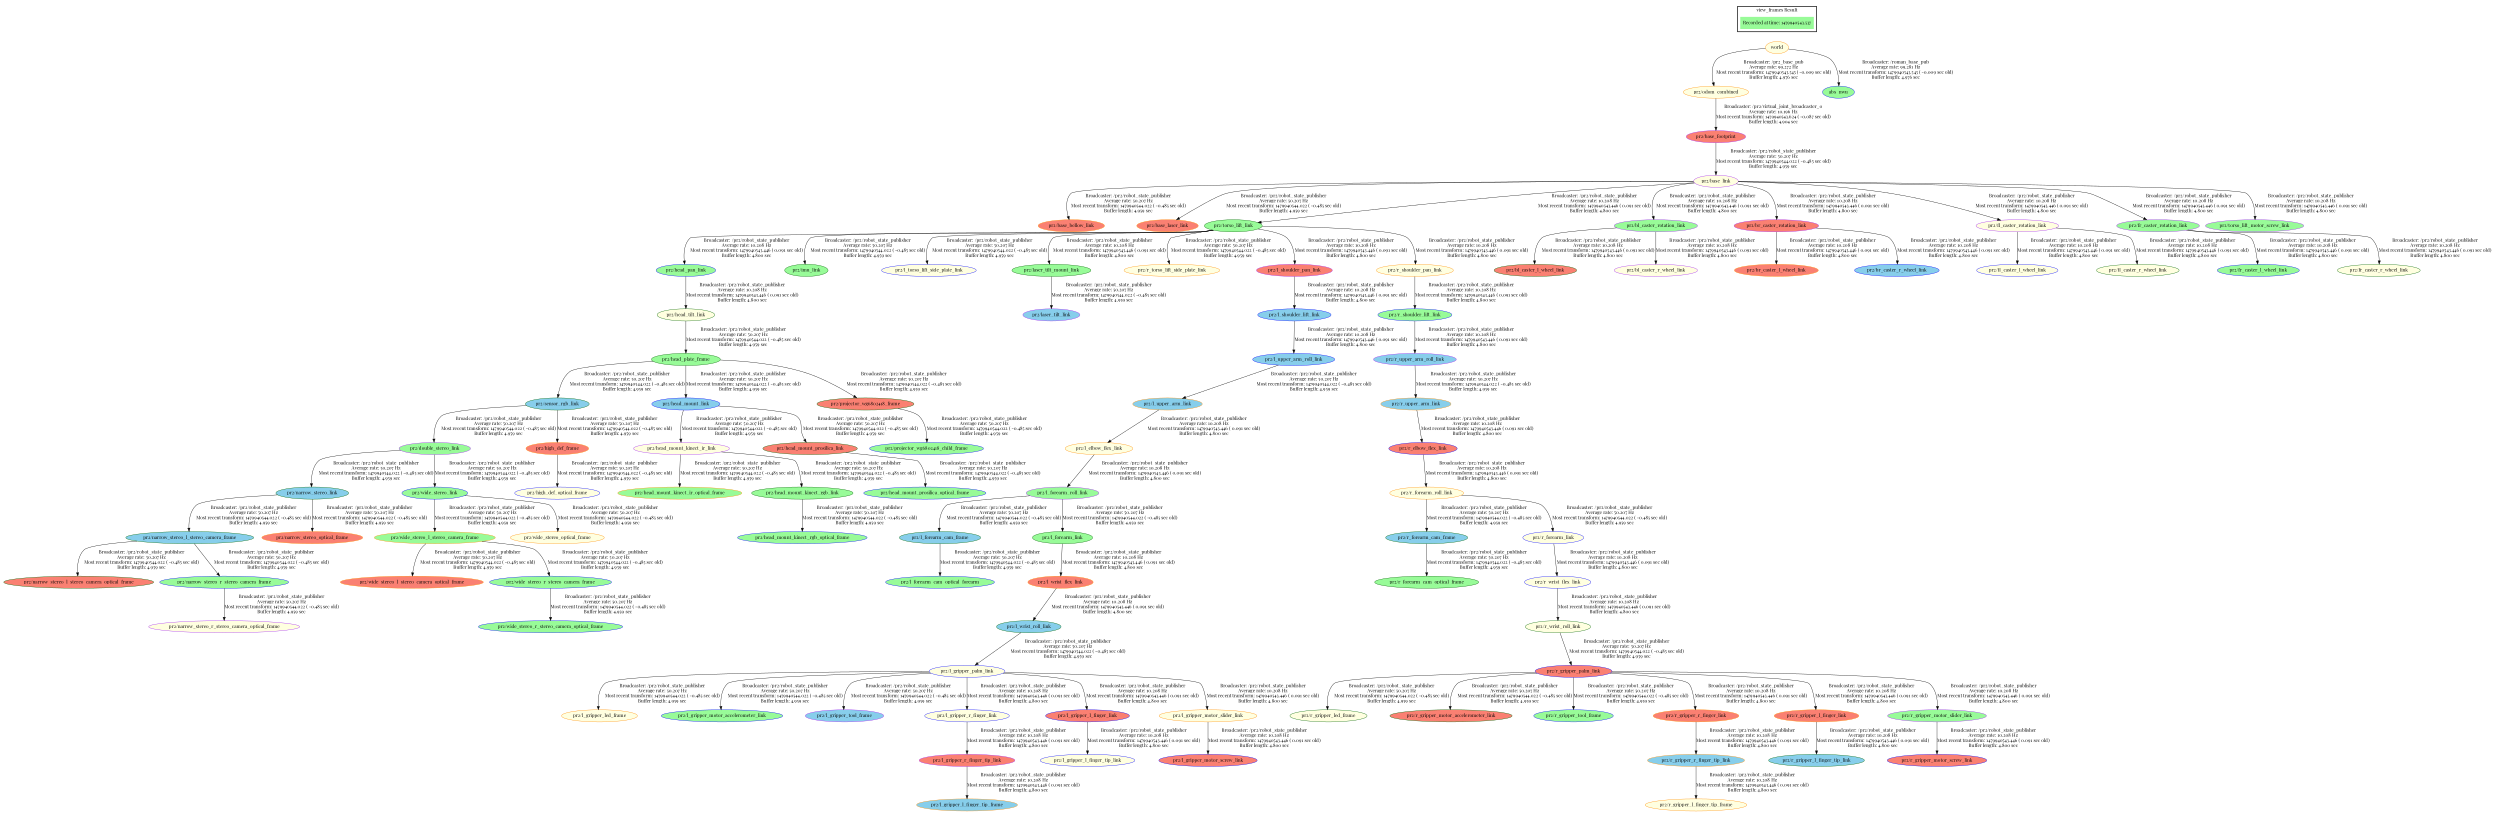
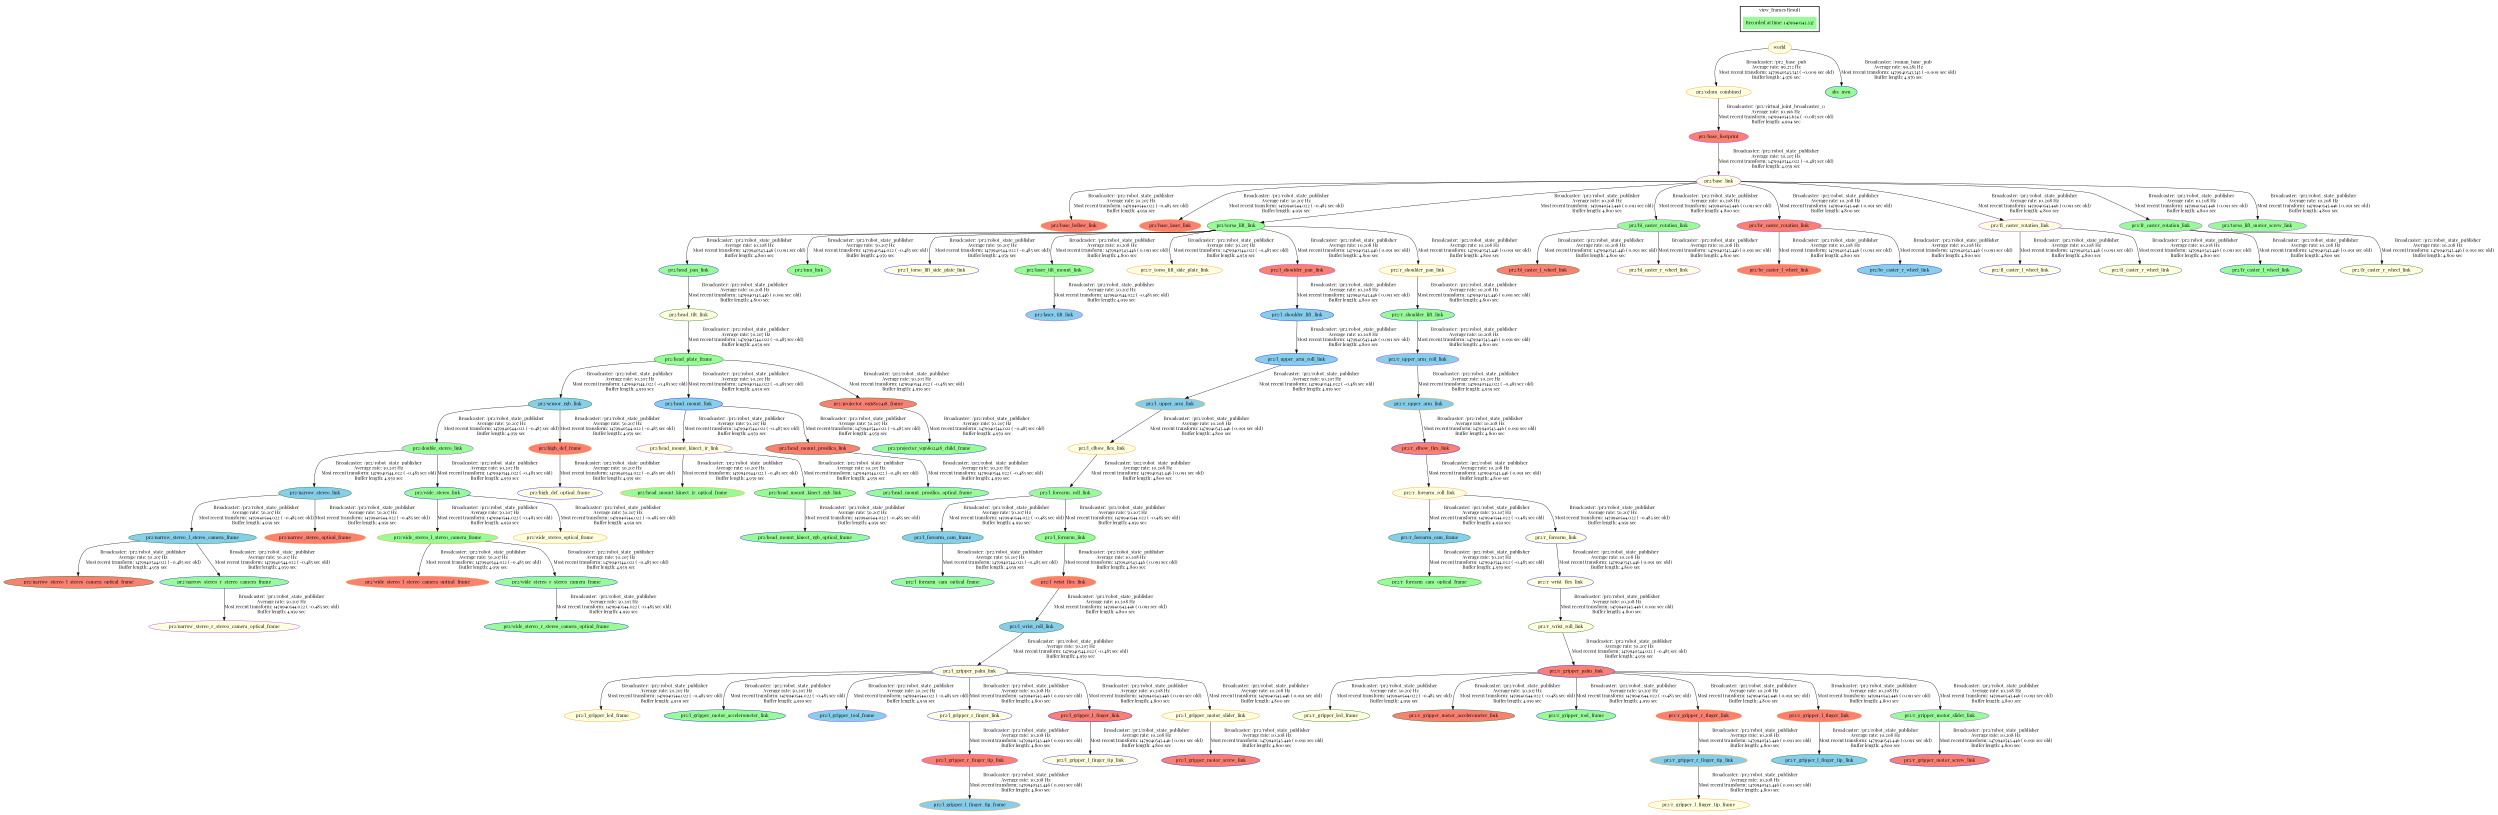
node "pr2/l_forearm_cam_optical_forearm": label "pr2/l_forearm_cam_optical_forearm" -> "pr2/l_forearm_cam_optical_frame"
